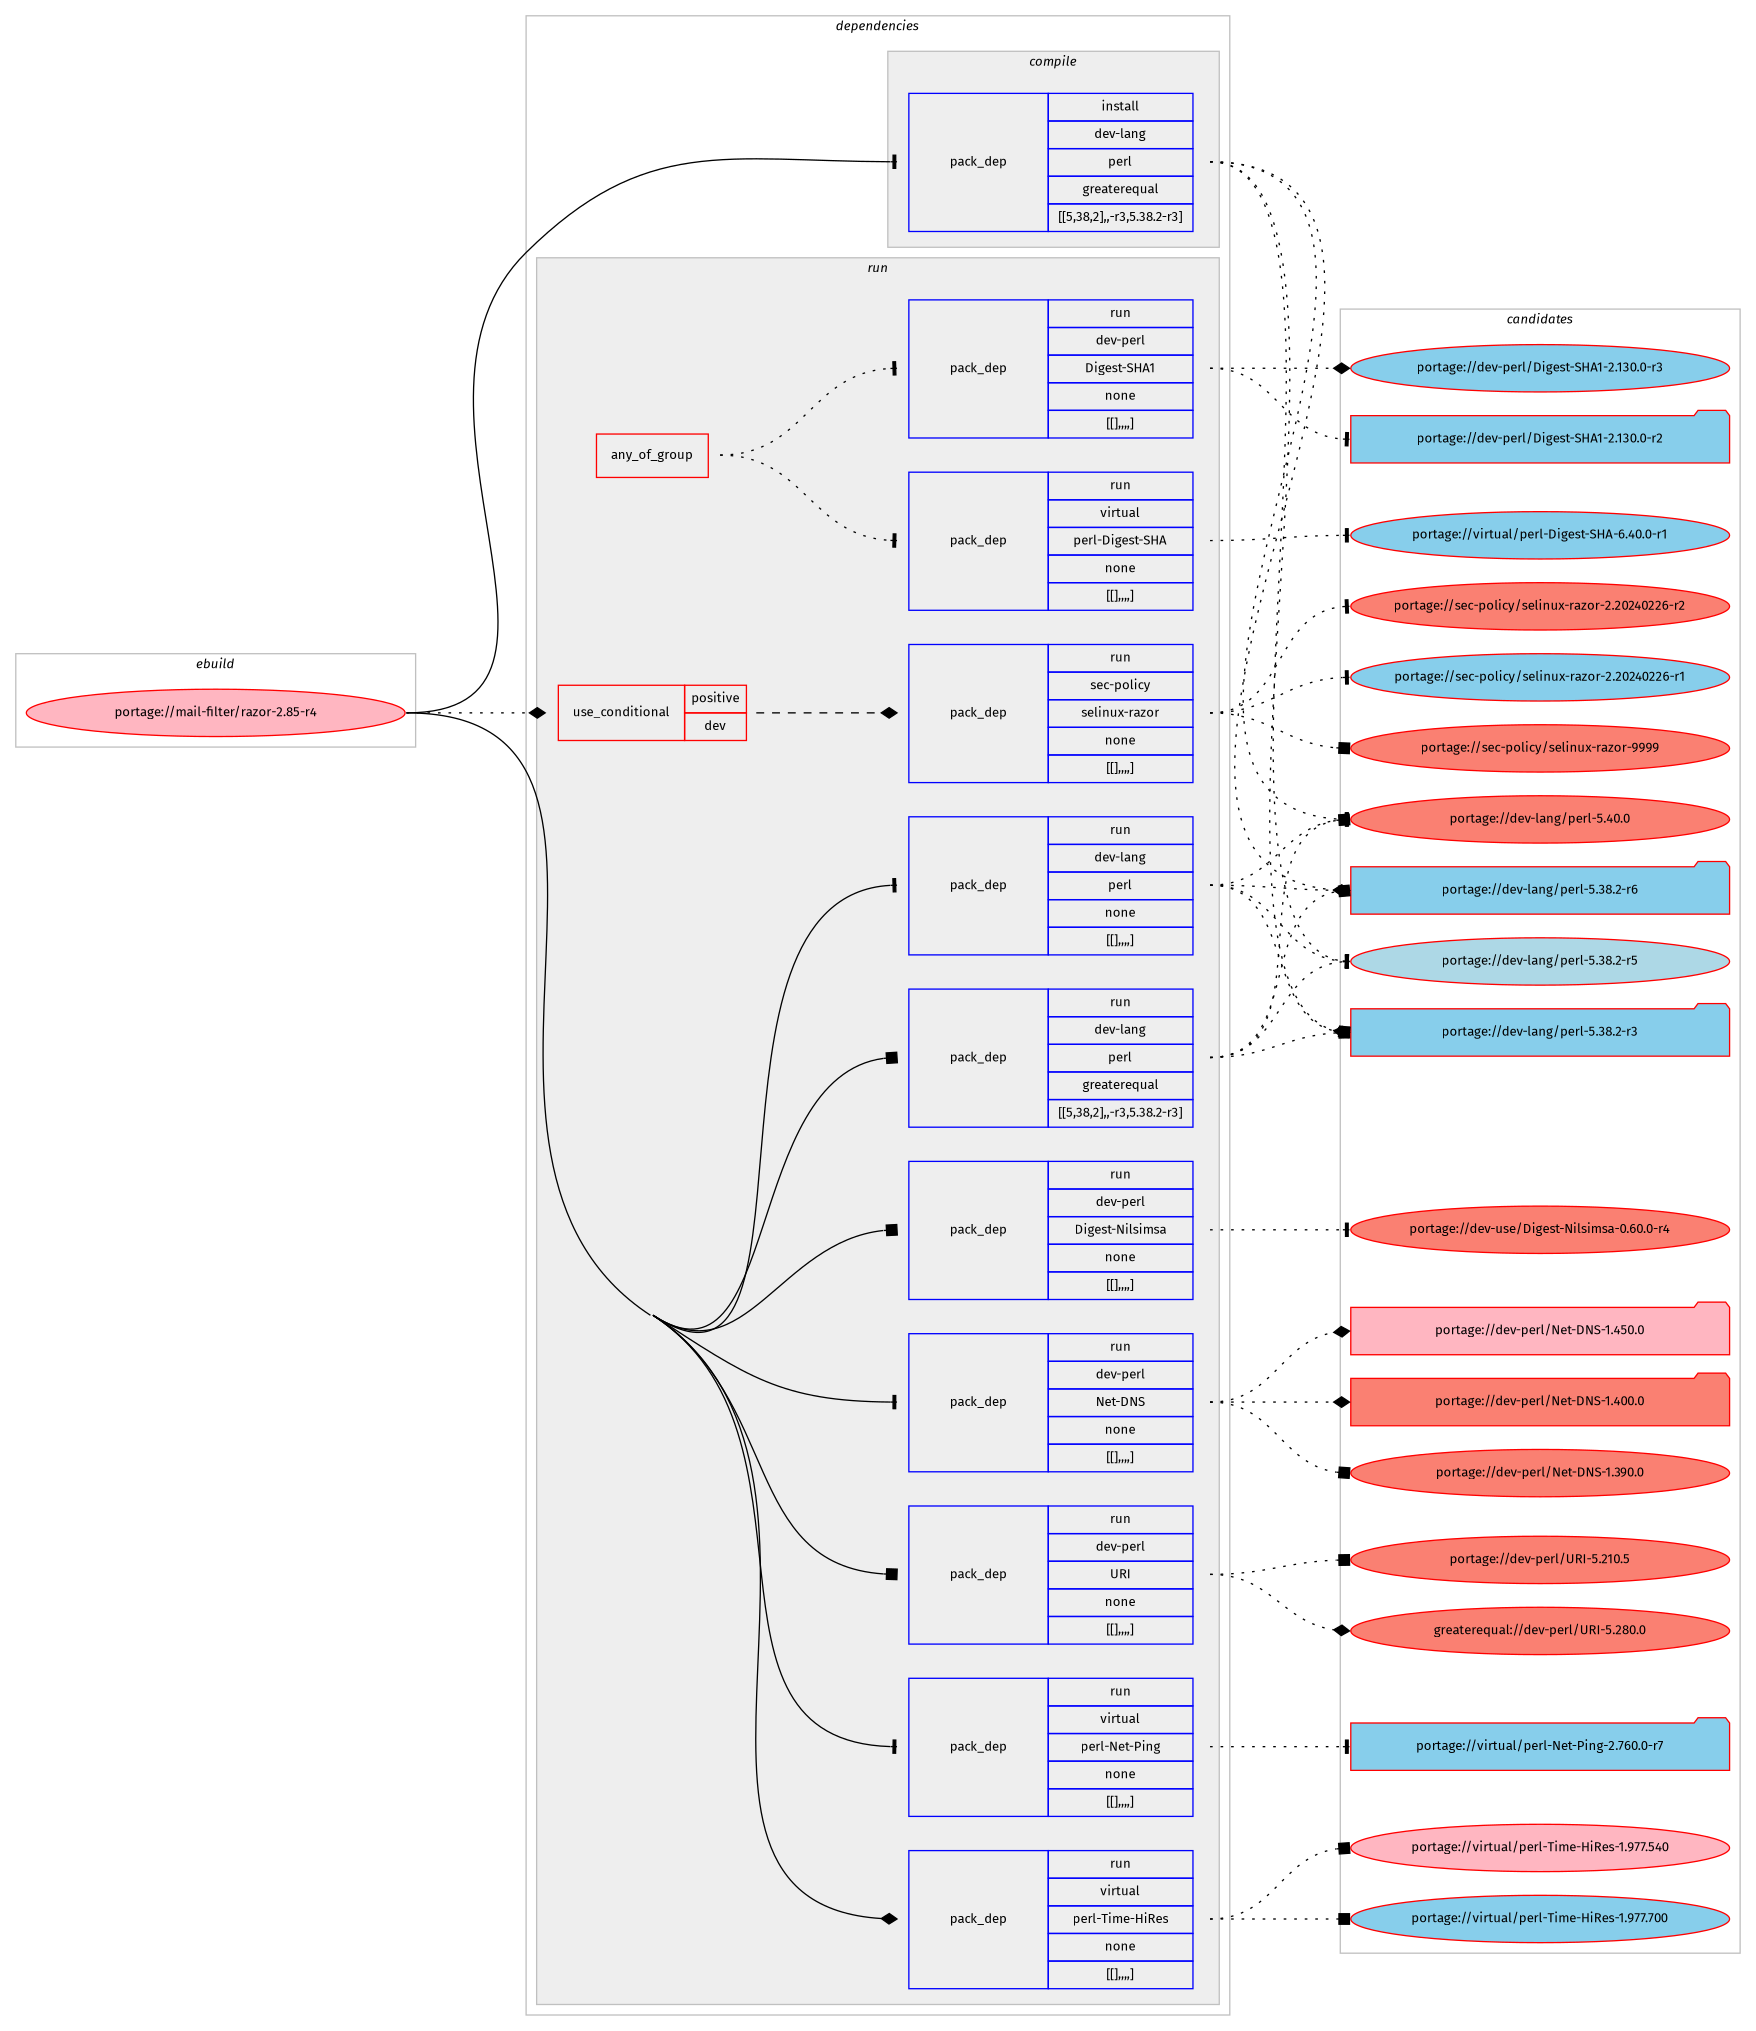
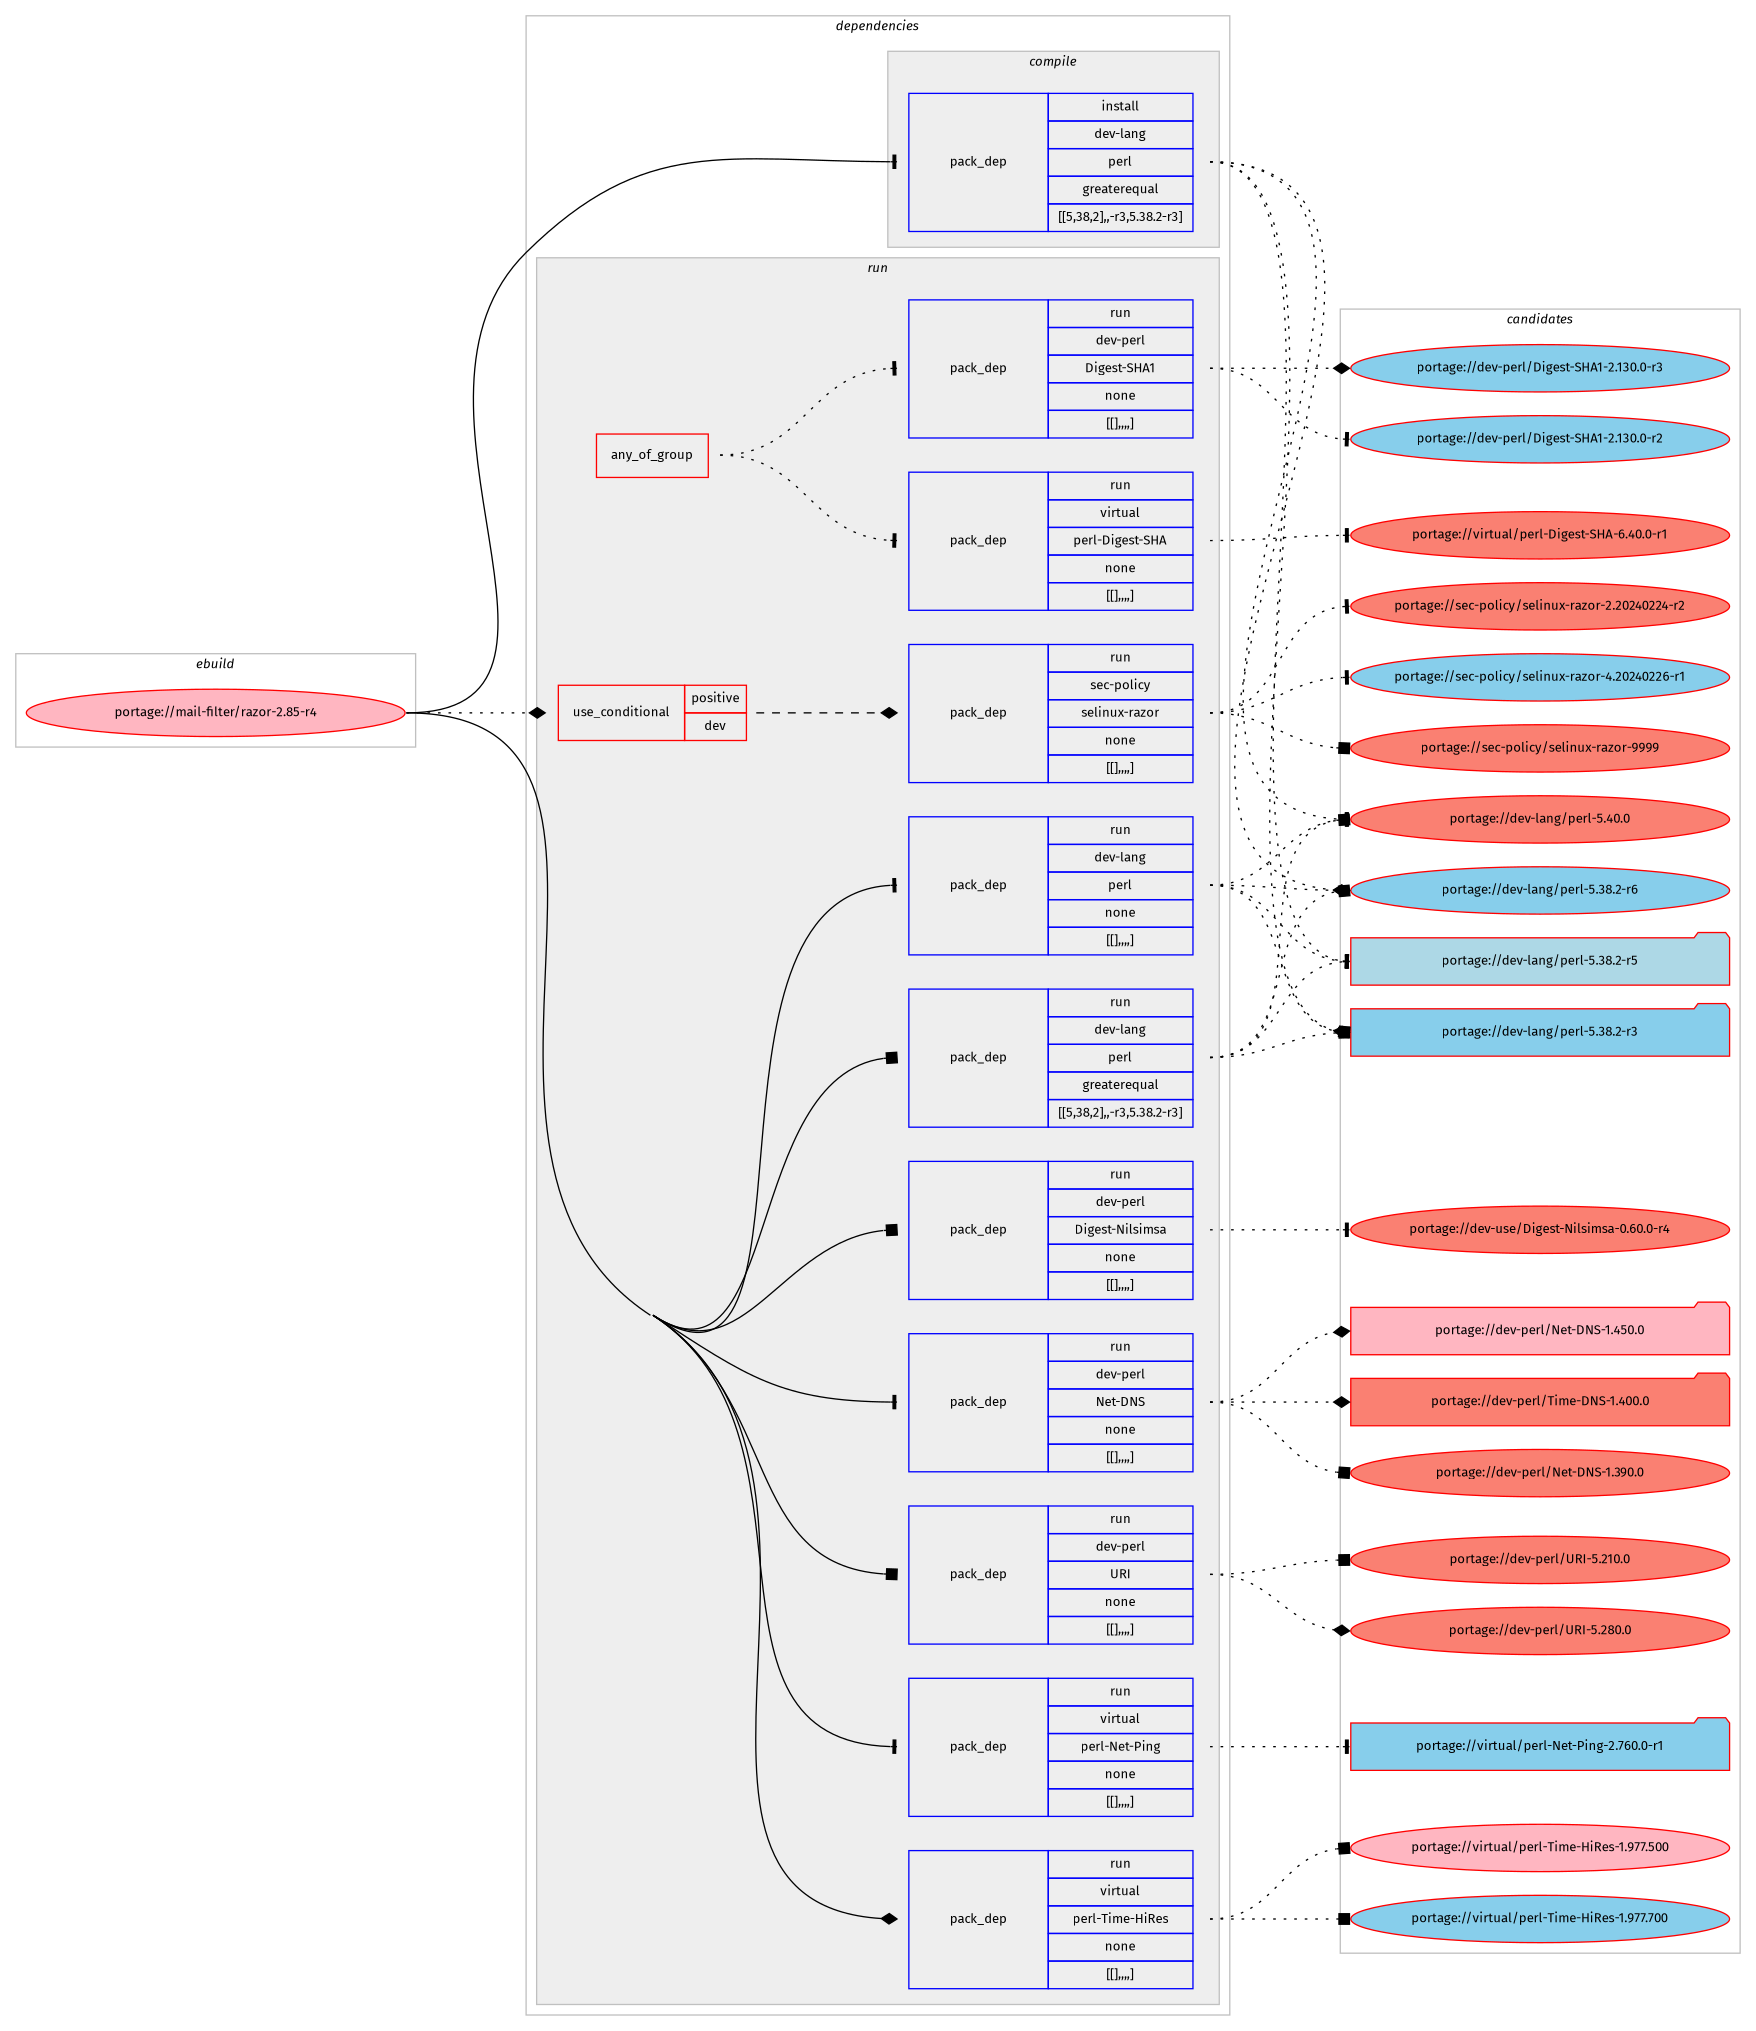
node "portage://dev-perl/Digest-SHA1-2.130.0-r2": shape folder -> ellipse
node "portage://virtual/perl-Digest-SHA-6.40.0-r1": fillcolor skyblue -> salmon
node "portage://sec-policy/selinux-razor-2.20240226-r2": label "portage://sec-policy/selinux-razor-2.20240226-r2" -> "portage://sec-policy/selinux-razor-2.20240224-r2"
node "portage://sec-policy/selinux-razor-2.20240226-r1": label "portage://sec-policy/selinux-razor-2.20240226-r1" -> "portage://sec-policy/selinux-razor-4.20240226-r1"
node "portage://dev-lang/perl-5.38.2-r6": shape folder -> ellipse
node "portage://dev-lang/perl-5.38.2-r5": shape ellipse -> folder
node "portage://dev-perl/Net-DNS-1.400.0": label "portage://dev-perl/Net-DNS-1.400.0" -> "portage://dev-perl/Time-DNS-1.400.0"
node "portage://dev-perl/URI-5.210.5": label "portage://dev-perl/URI-5.210.5" -> "portage://dev-perl/URI-5.210.0"
node "greaterequal://dev-perl/URI-5.280.0": label "greaterequal://dev-perl/URI-5.280.0" -> "portage://dev-perl/URI-5.280.0"
node "portage://virtual/perl-Net-Ping-2.760.0-r7": label "portage://virtual/perl-Net-Ping-2.760.0-r7" -> "portage://virtual/perl-Net-Ping-2.760.0-r1"
node "portage://virtual/perl-Time-HiRes-1.977.540": label "portage://virtual/perl-Time-HiRes-1.977.540" -> "portage://virtual/perl-Time-HiRes-1.977.500"
